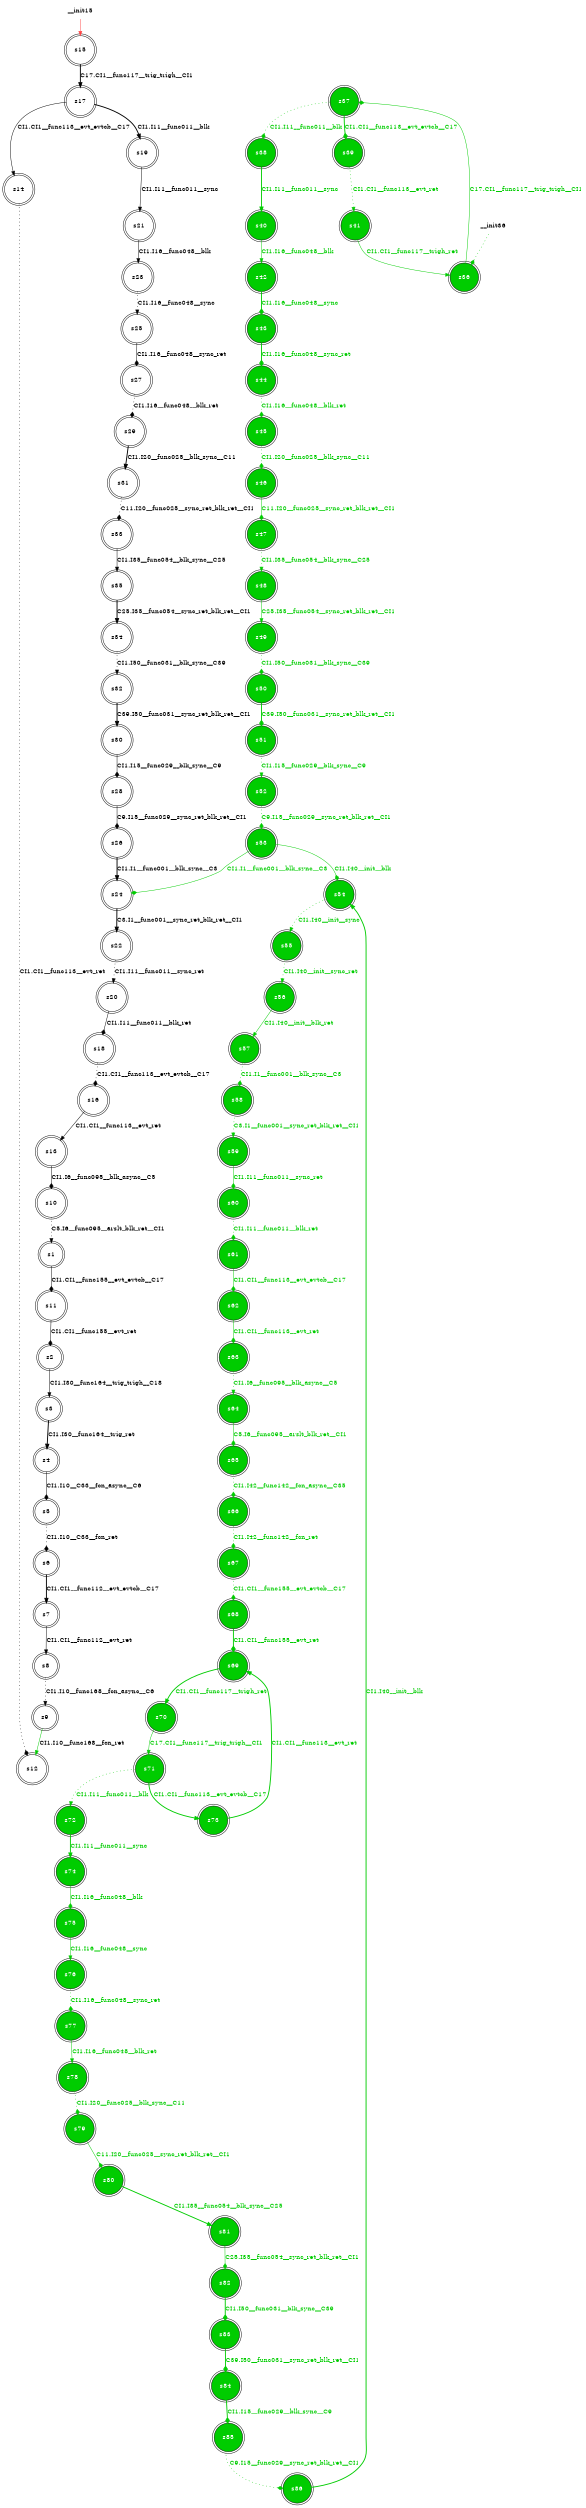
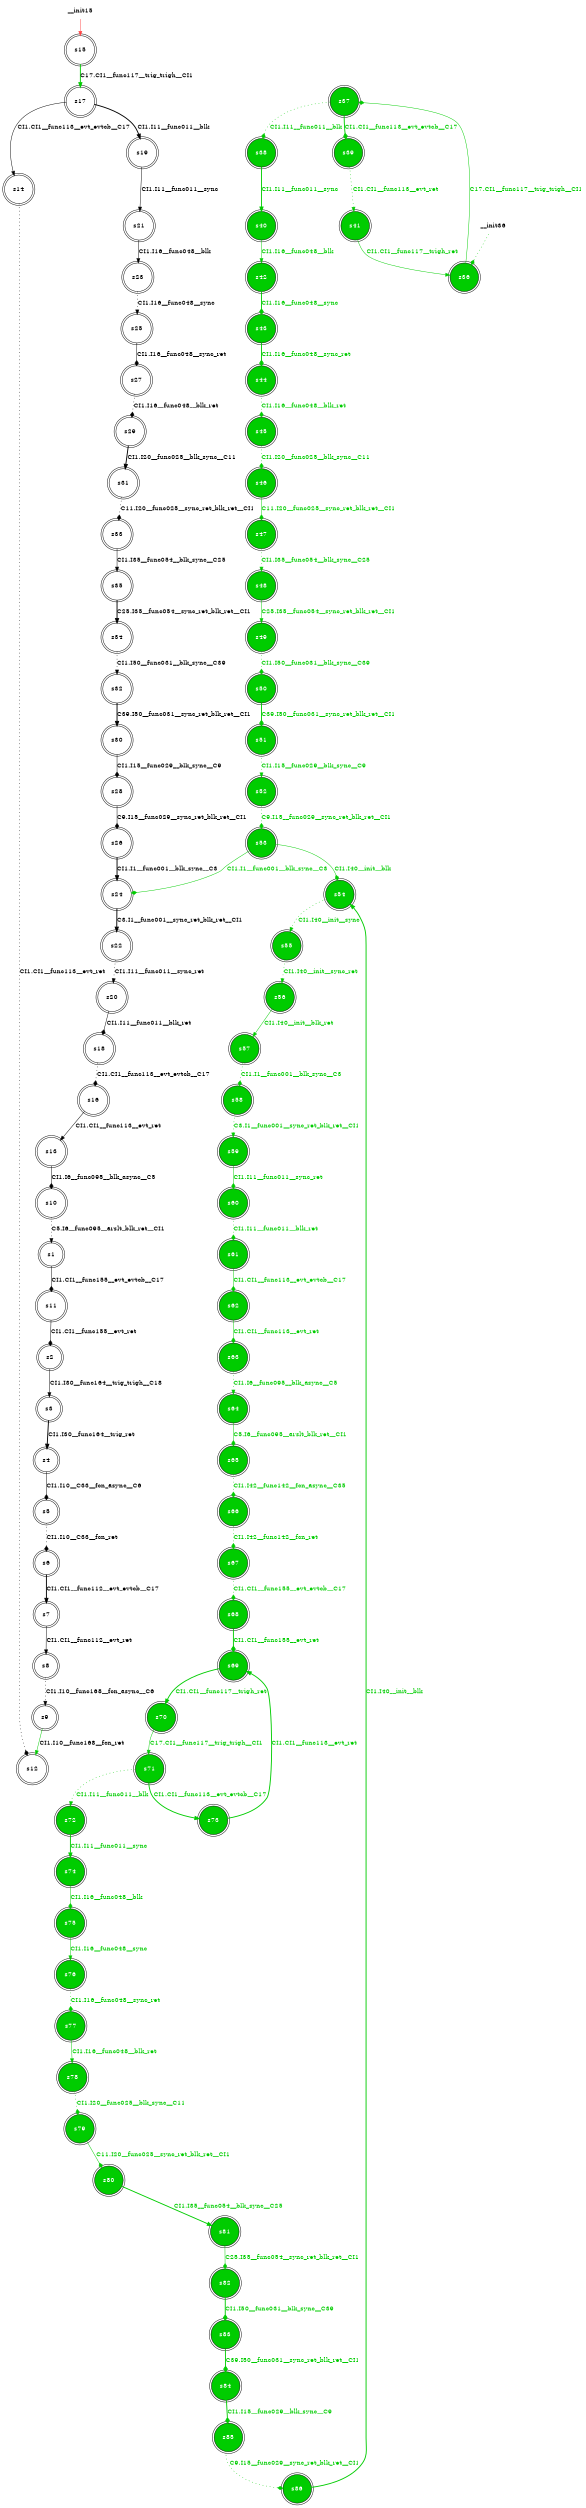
edge "s15" -> "s17": color black -> #00cc00
